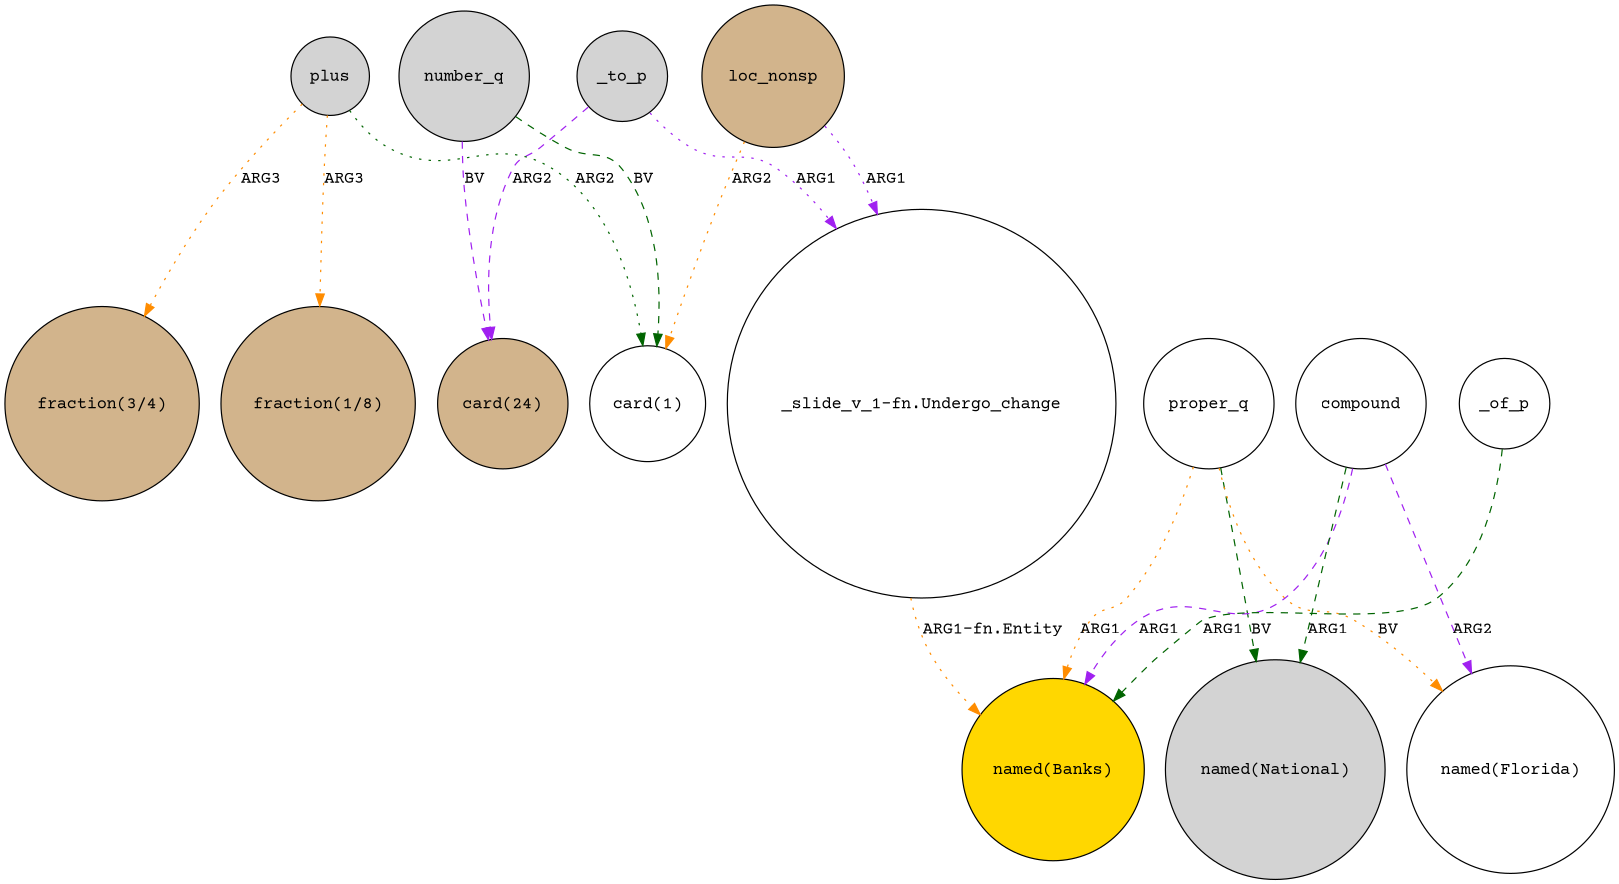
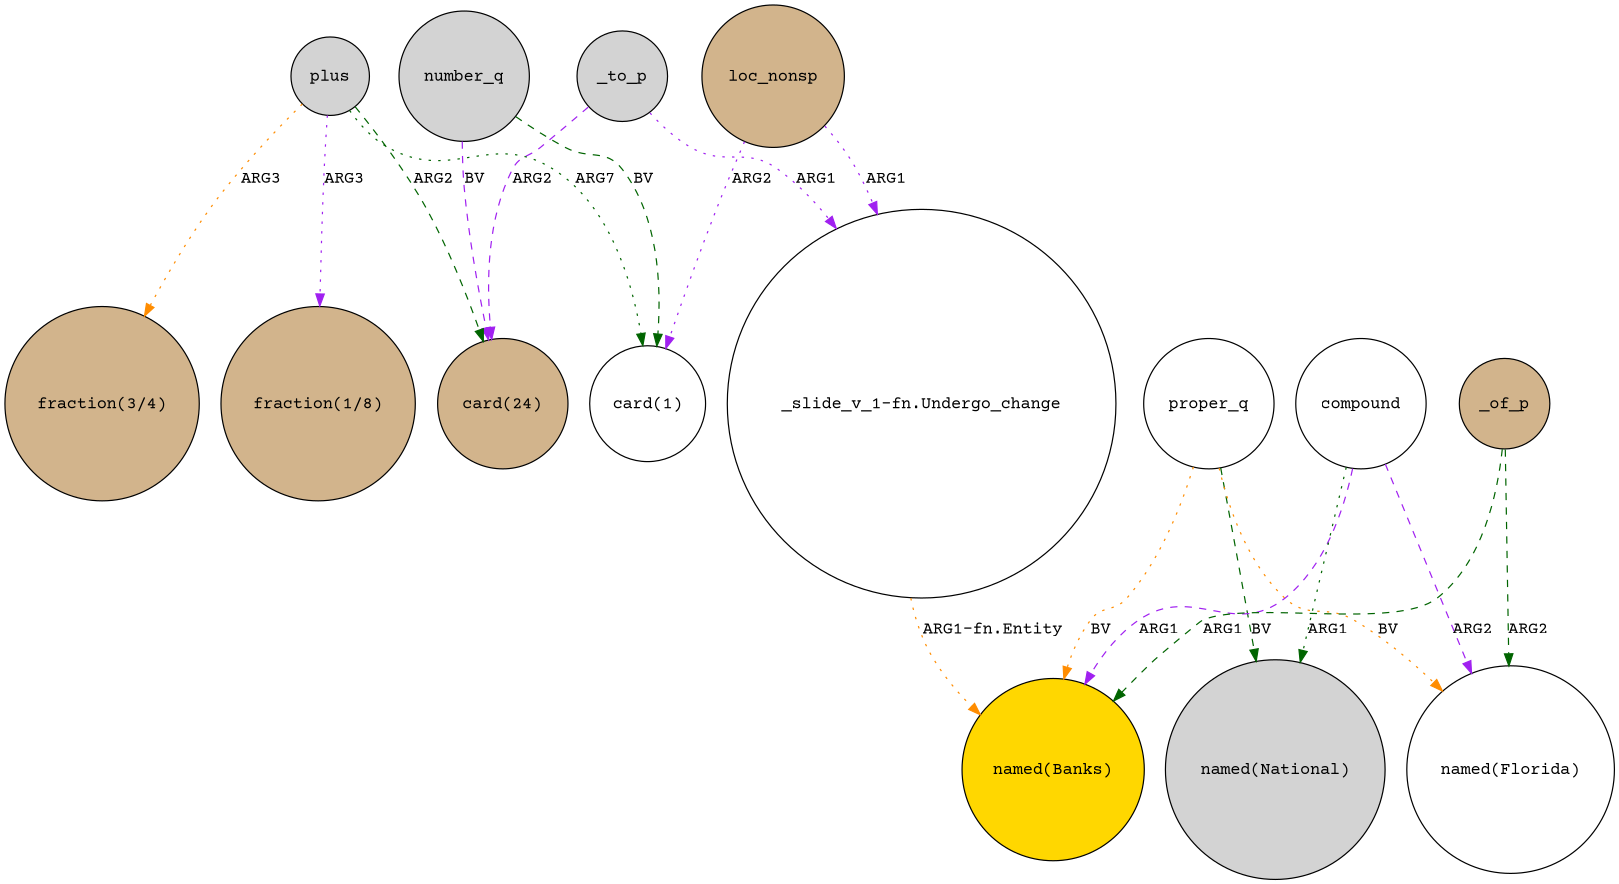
edge "plus" -> "card(1)": label "ARG2" -> "ARG7"
edge "plus" -> "fraction(1/8)": color darkorange -> purple
edge "plus" -> "card(24)": added, label "ARG2"
edge "loc_nonsp" -> "card(1)": color darkorange -> purple
node "_of_p": fillcolor white -> tan
edge "_of_p" -> "named(Florida)": added, label "ARG2"
edge "compound" -> "named(National)": style dashed -> dotted
edge "proper_q" -> "named(Banks)": label "ARG1" -> "BV"
